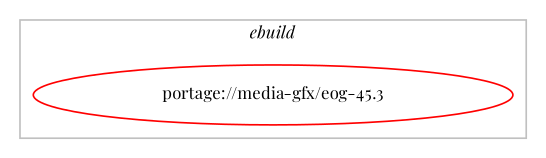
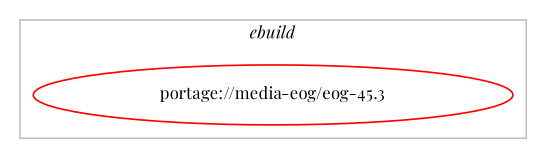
node "portage://media-gfx/eog-45.3": label "portage://media-gfx/eog-45.3" -> "portage://media-eog/eog-45.3"
